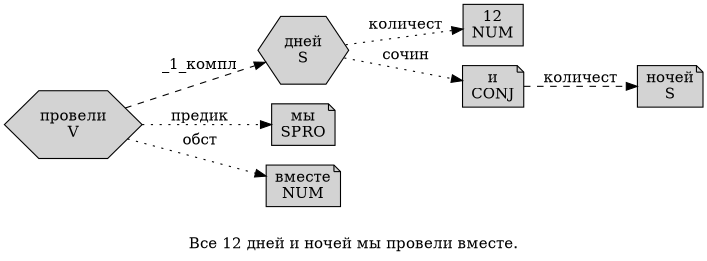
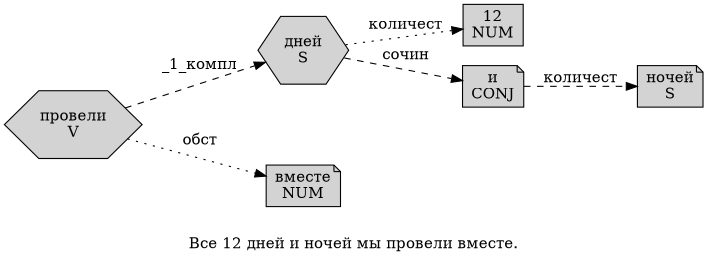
edge "дней S" -> "и CONJ": style dotted -> dashed
node "мы SPRO": removed
